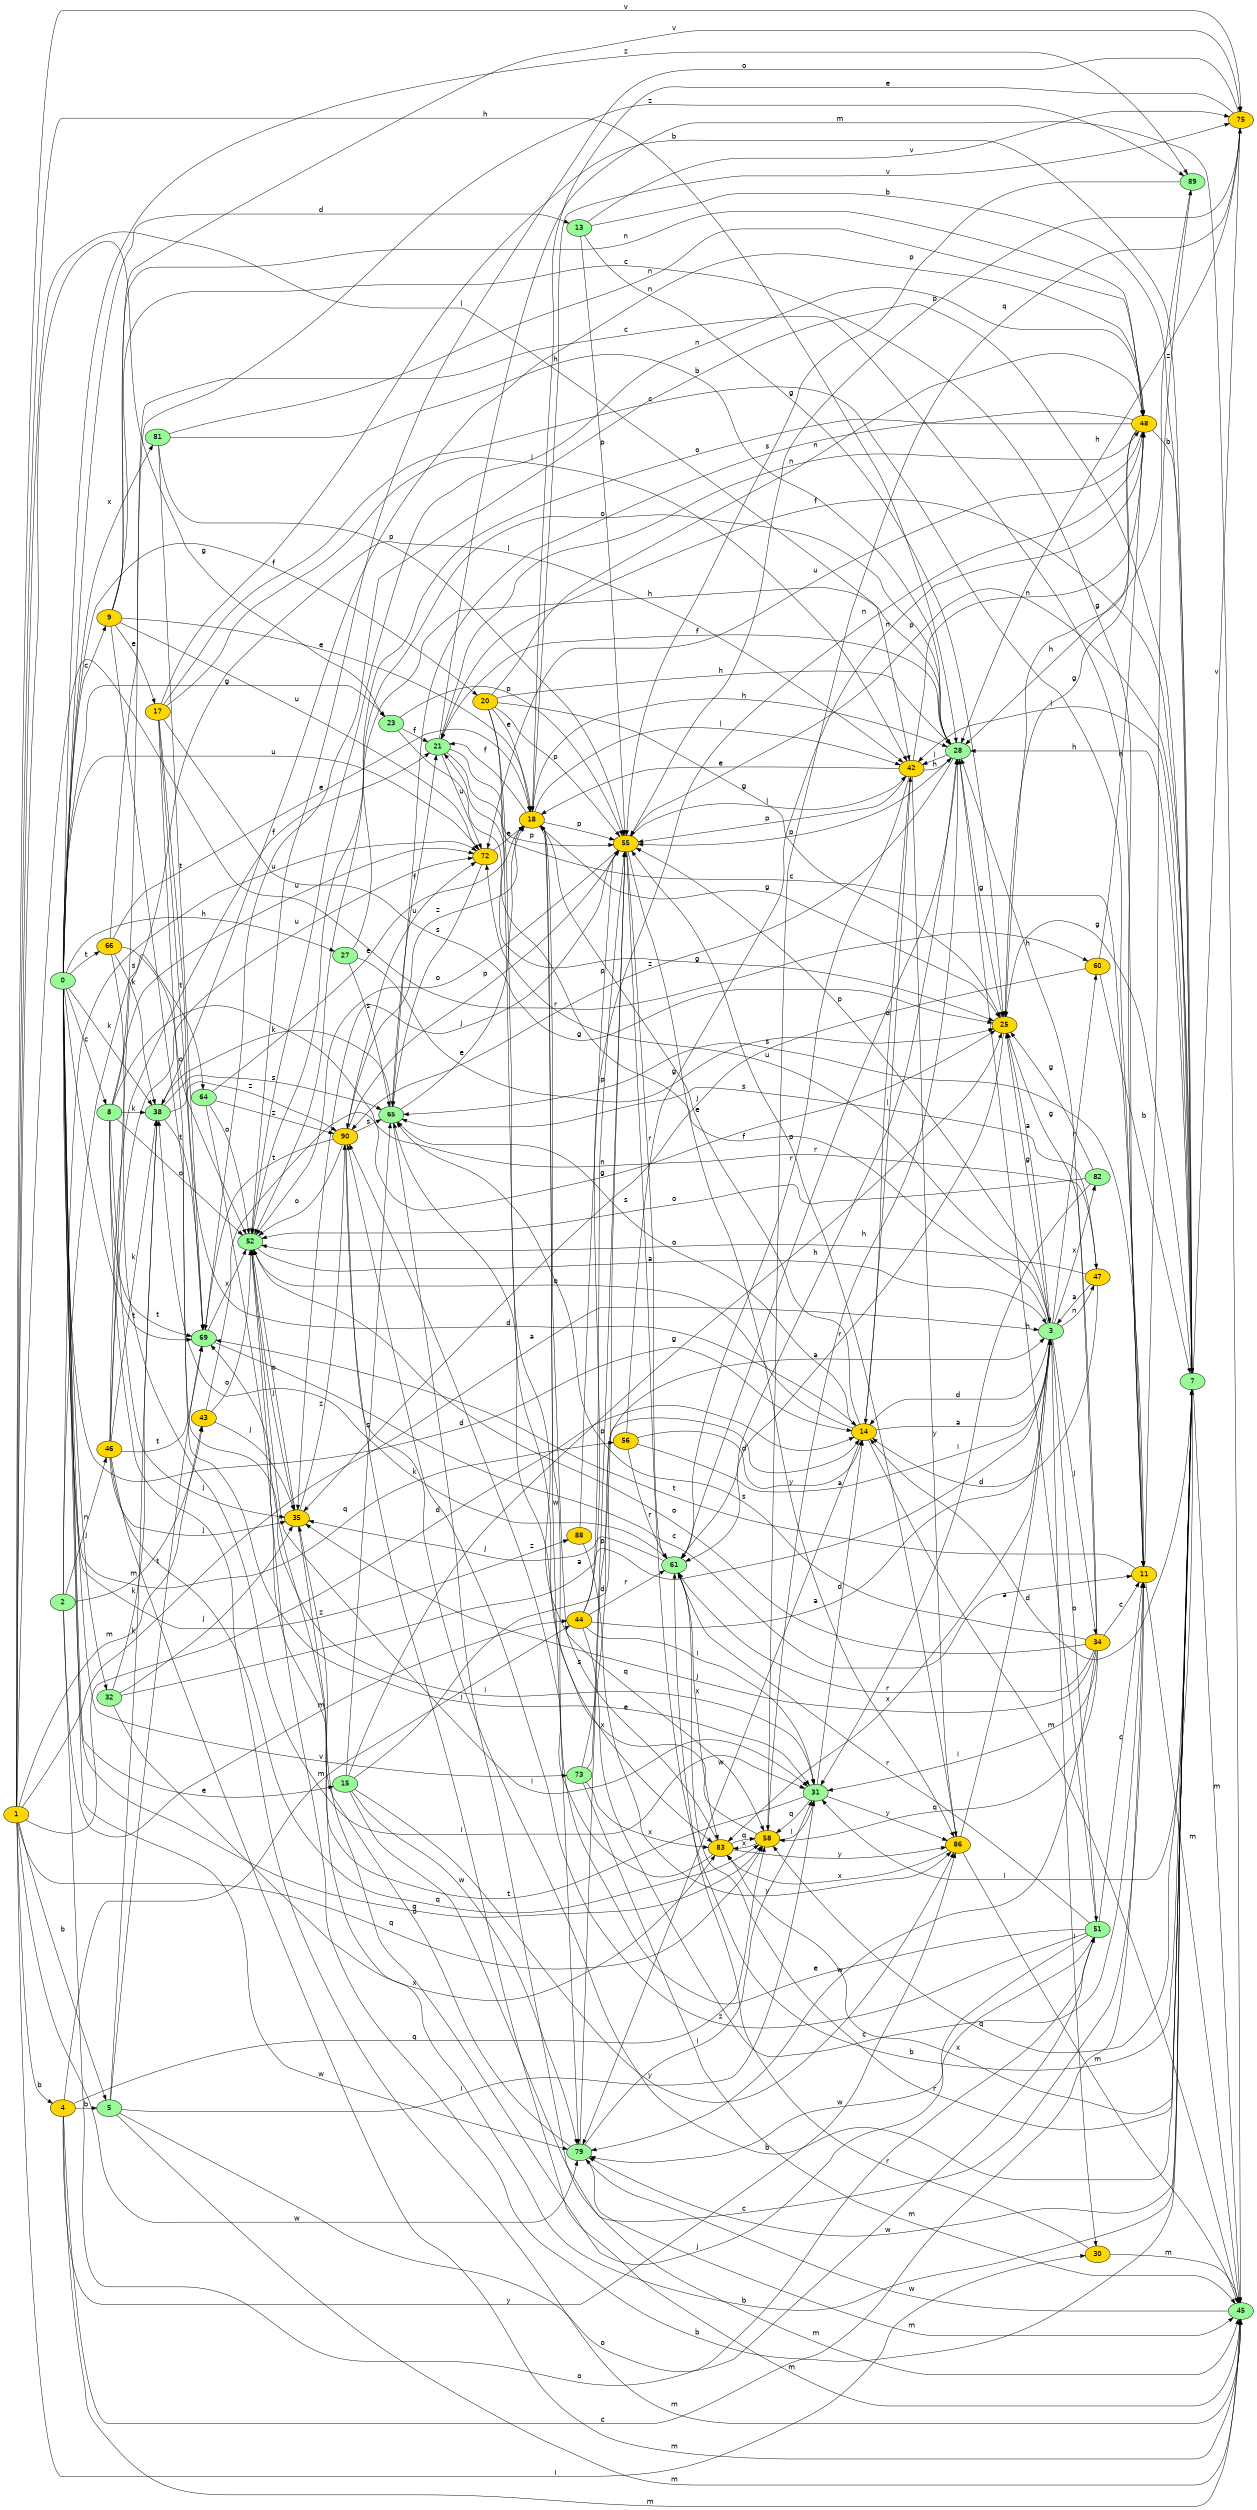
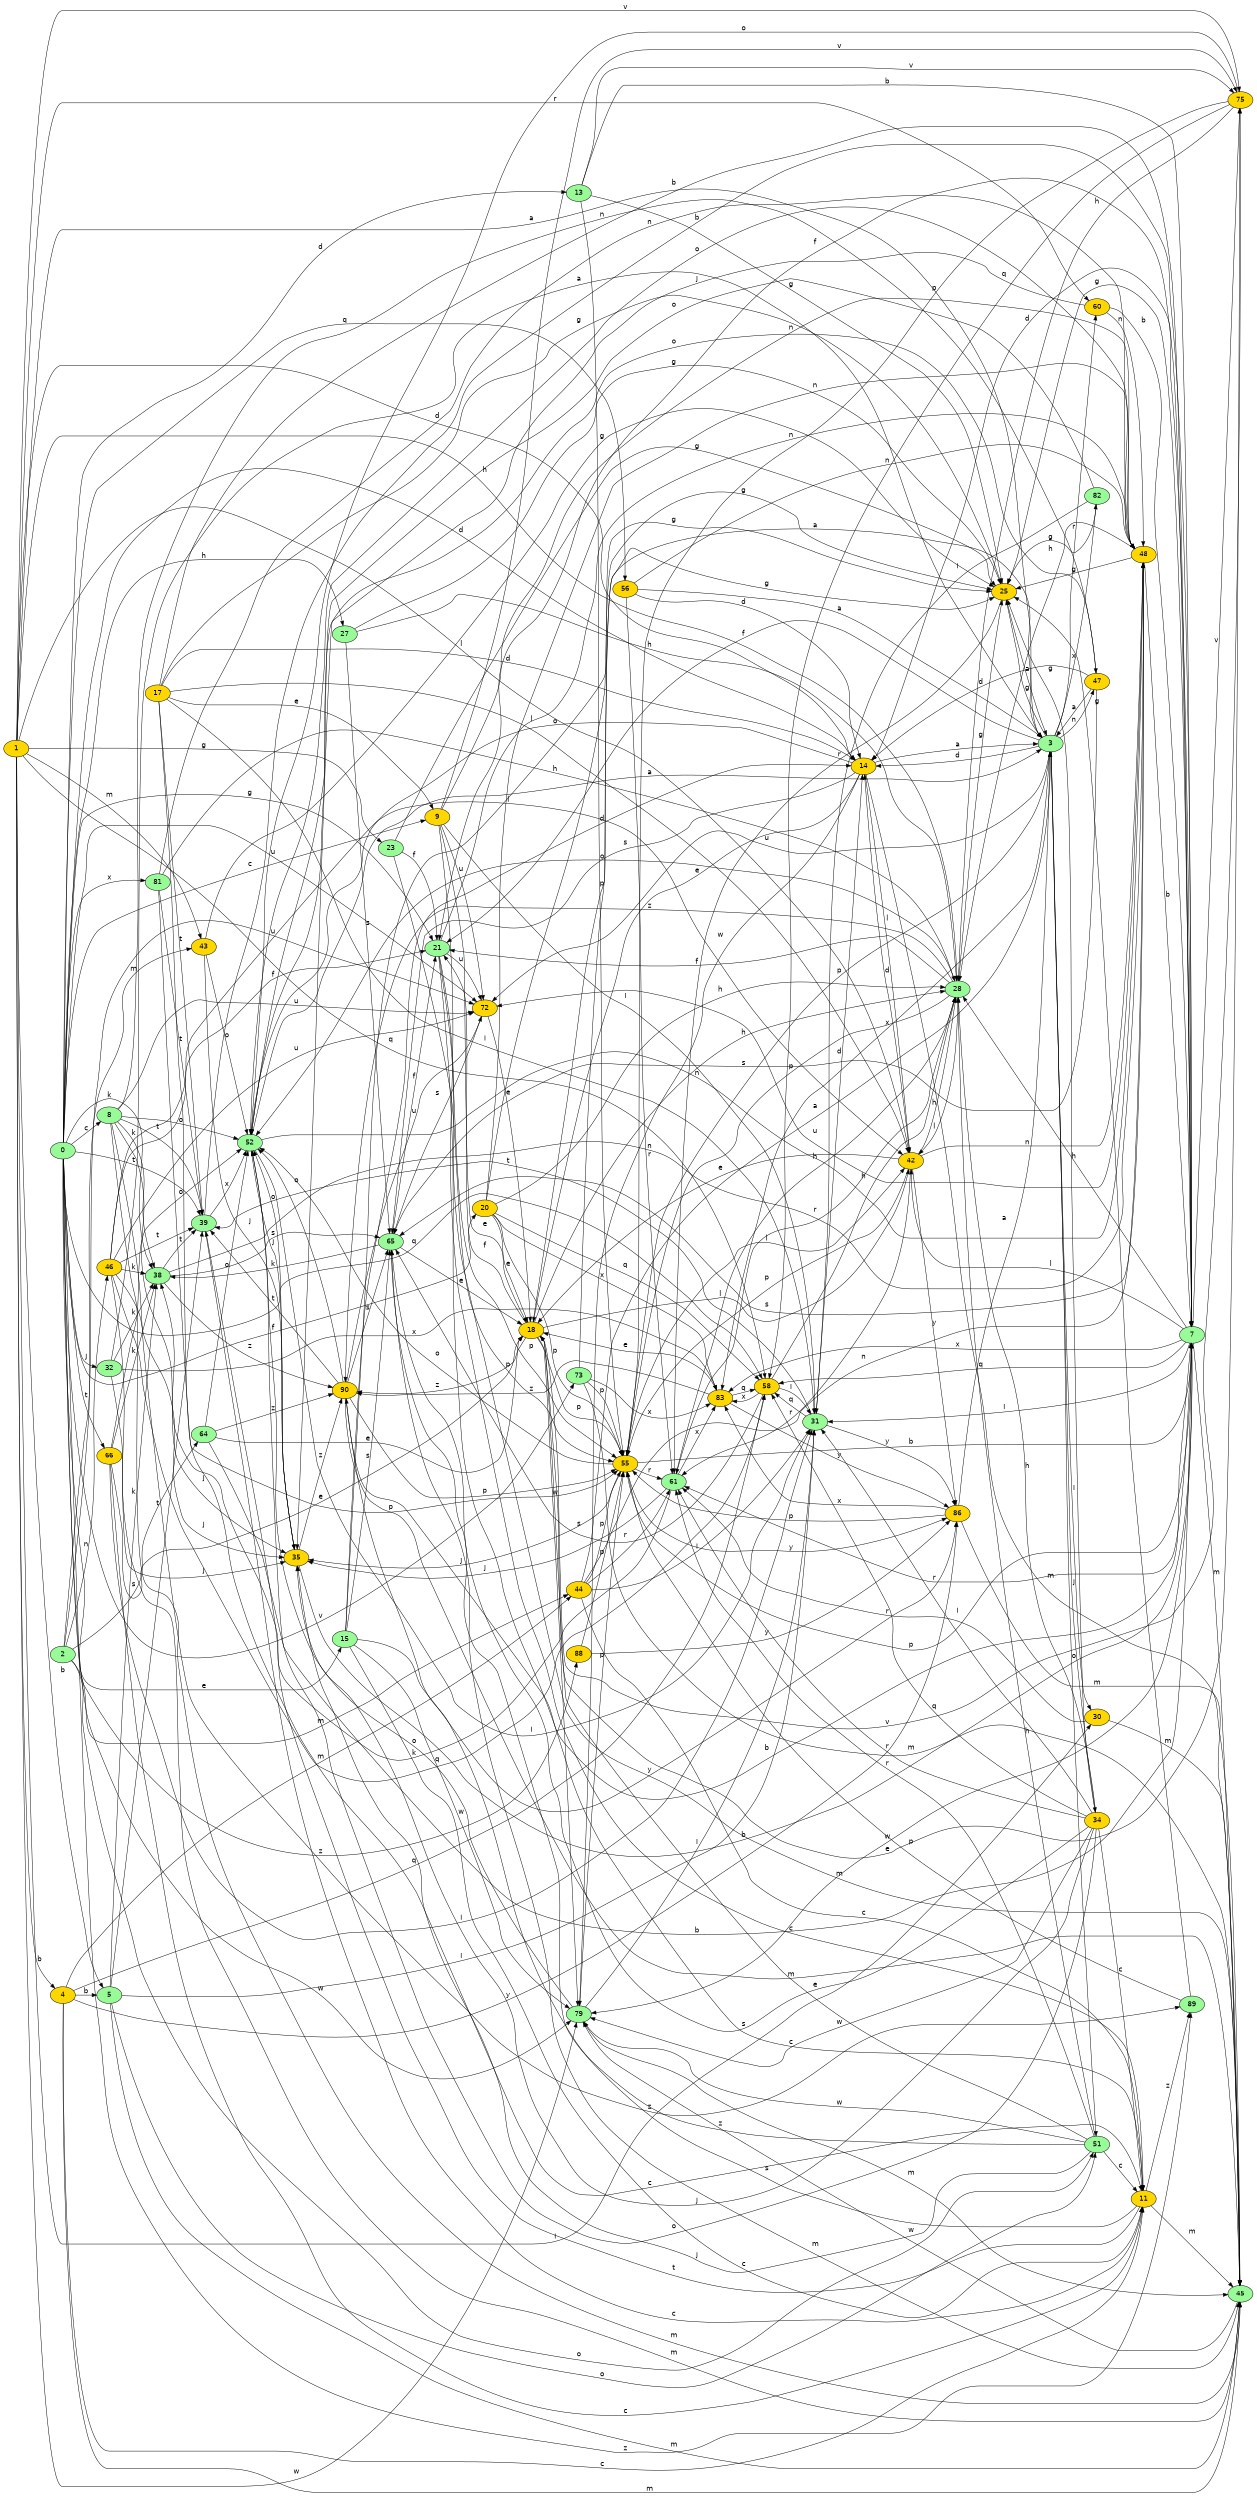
edge "9" -> "17": reversed
edge "0" -> "23": now "0" -> "21"
node "69": label "69" -> "39"
